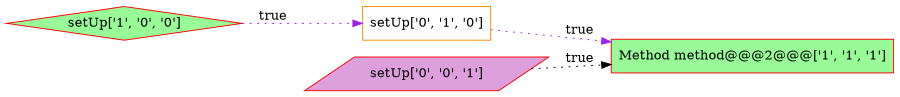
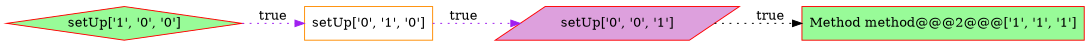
edge "setUp['0', '1', '0']" -> "Method method@@@2@@@['1', '1', '1']": now "setUp['0', '1', '0']" -> "setUp['0', '0', '1']"
